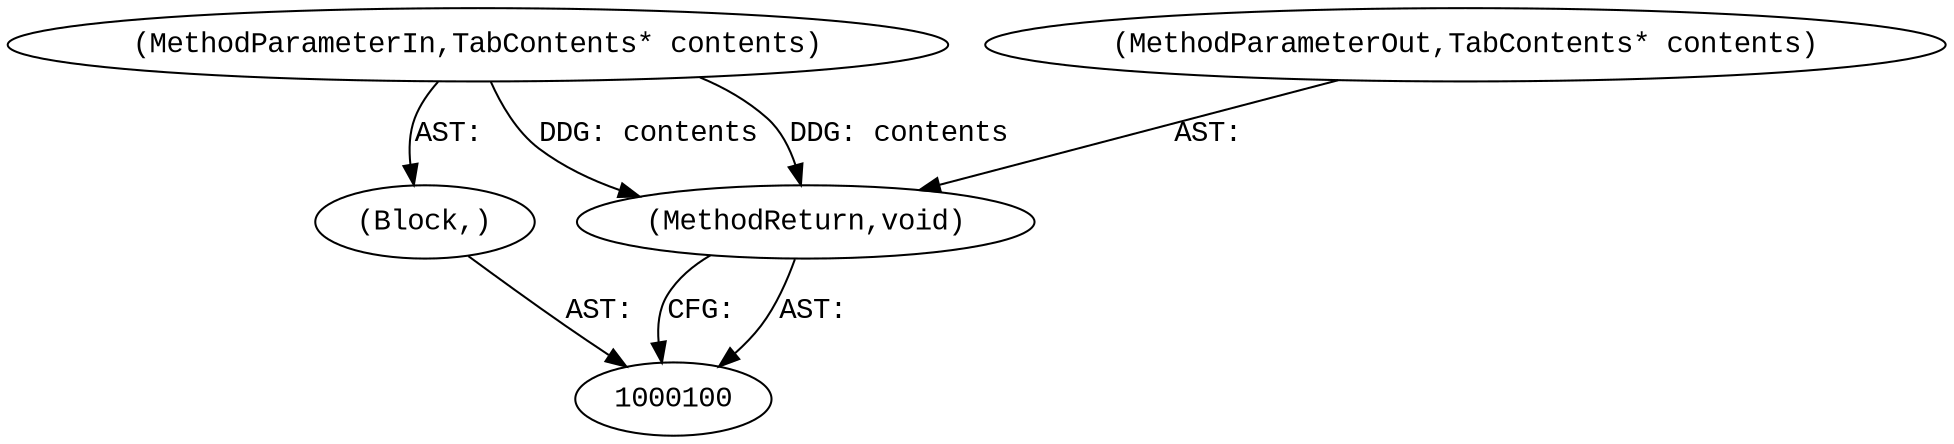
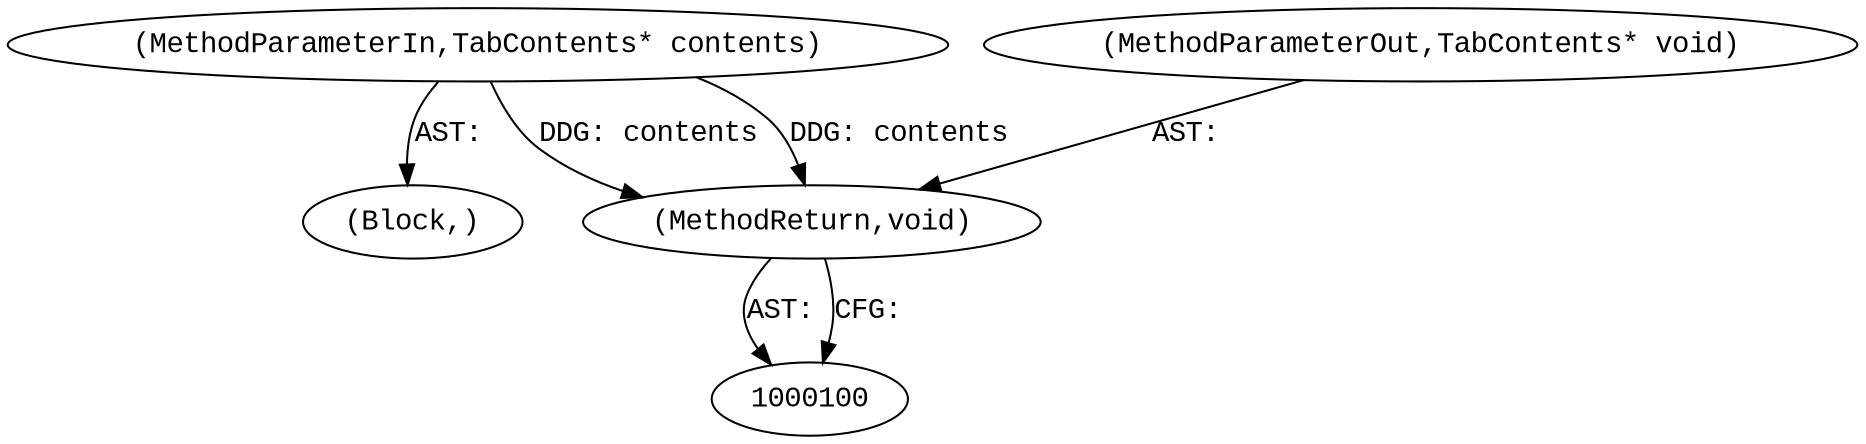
node "(MethodParameterOut,TabContents* contents)": label "(MethodParameterOut,TabContents* contents)" -> "(MethodParameterOut,TabContents* void)"
edge "(Block,)" -> "1000100": removed, label "AST:"
